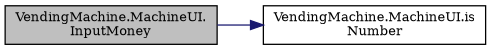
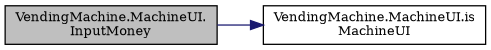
node "VendingMachine.MachineUI.is Number": label "VendingMachine.MachineUI.is Number" -> "VendingMachine.MachineUI.is MachineUI"
